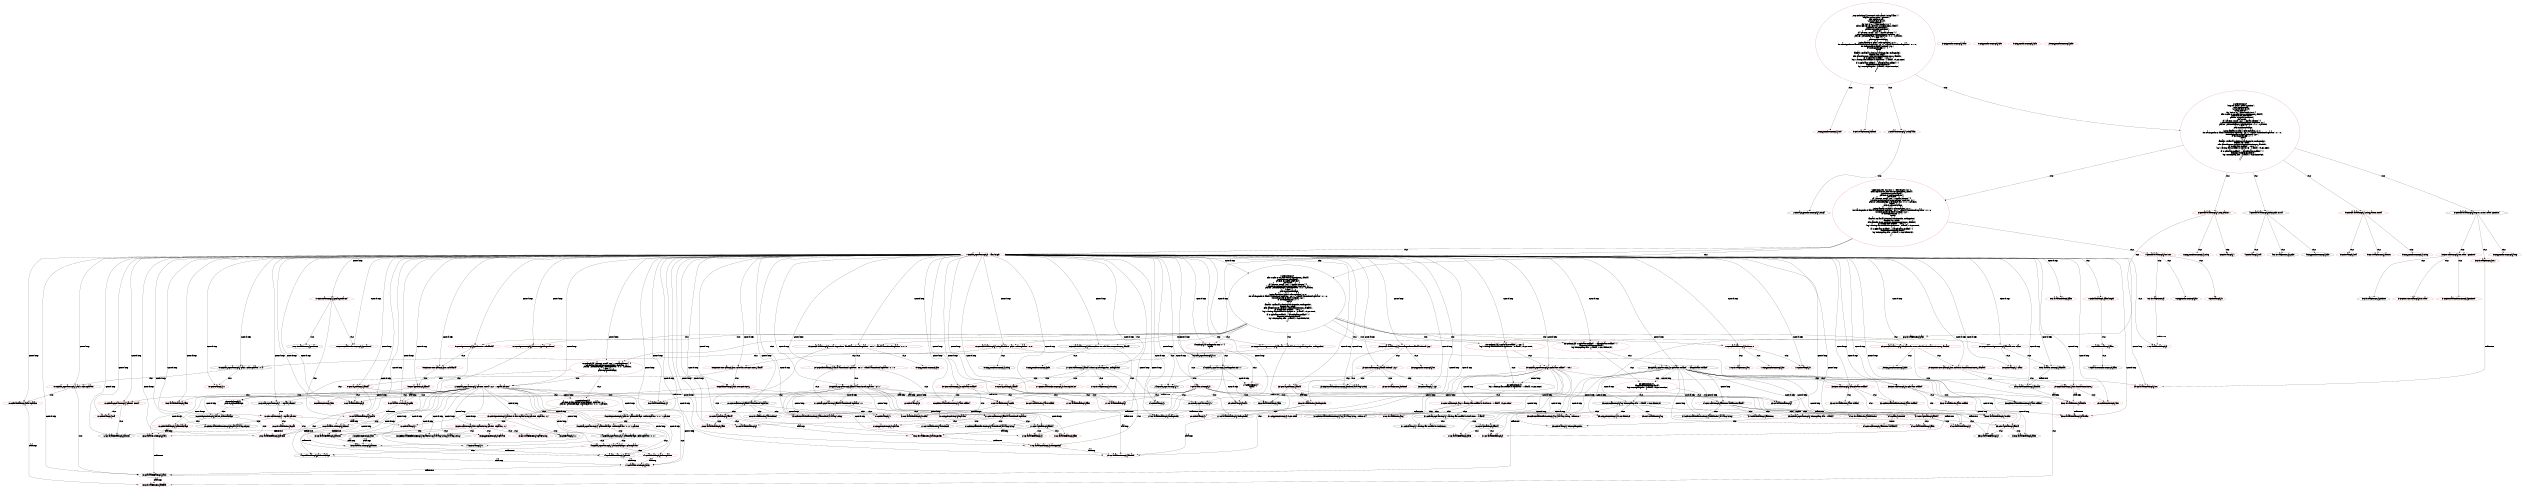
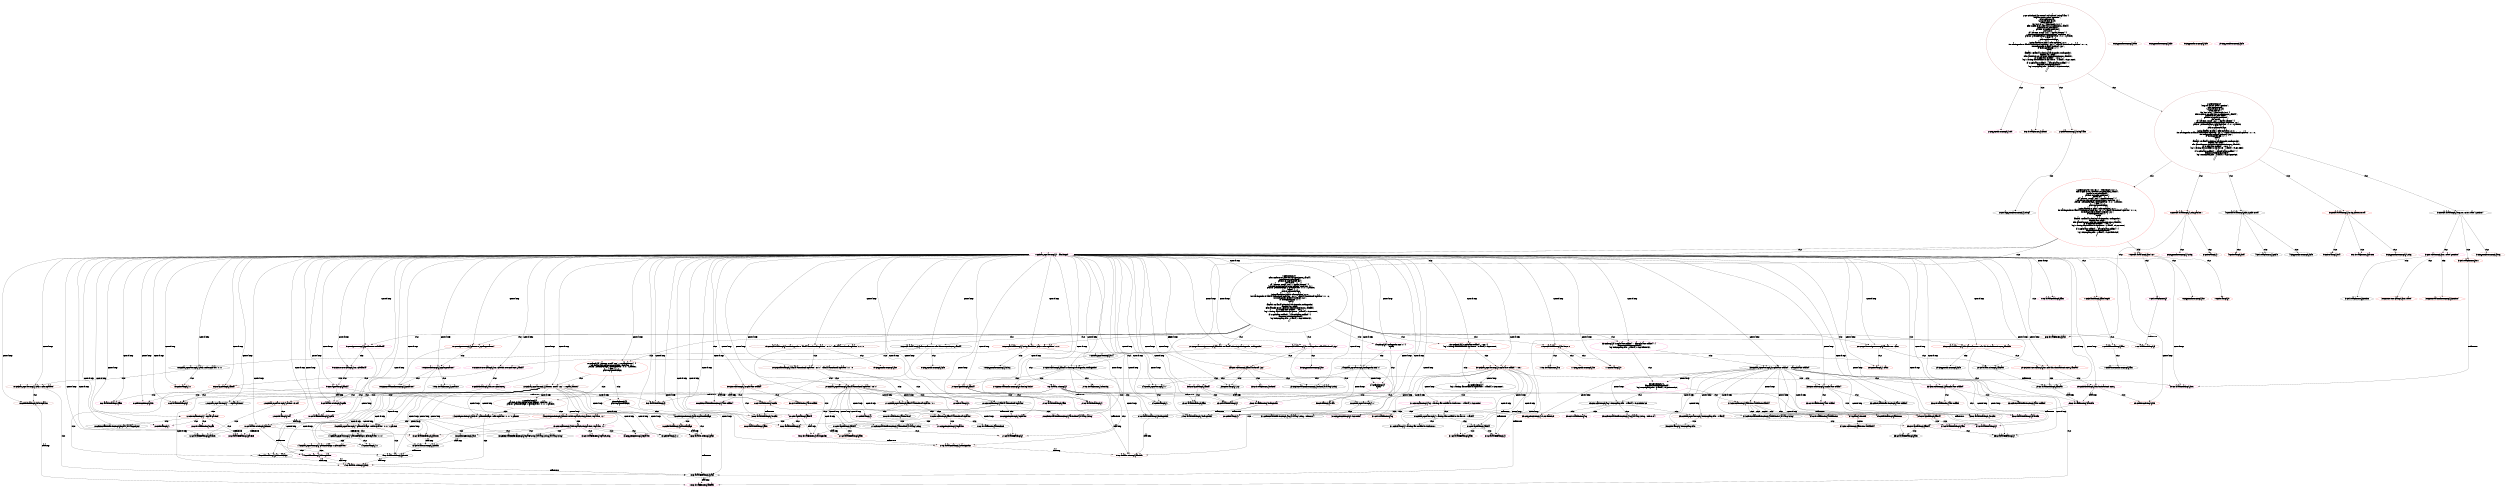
edge "7:CtBinaryOperatorImpl@i < files.length" -> "12:CtBinaryOperatorImpl@(parents != null)": now "7:CtBinaryOperatorImpl@i < files.length" -> "14:CtFieldReadImpl@File.separator"
edge "10:CtAssignmentImpl@parents = jspFile.getParent()" -> "10:CtInvocationImpl@jspFile.getParent()": added, label "AST"
edge "23:CtVirtualElement@endingIndex" -> "27:CtVariableReadImpl@endingIndex": label "AST" -> "Define-Use"
